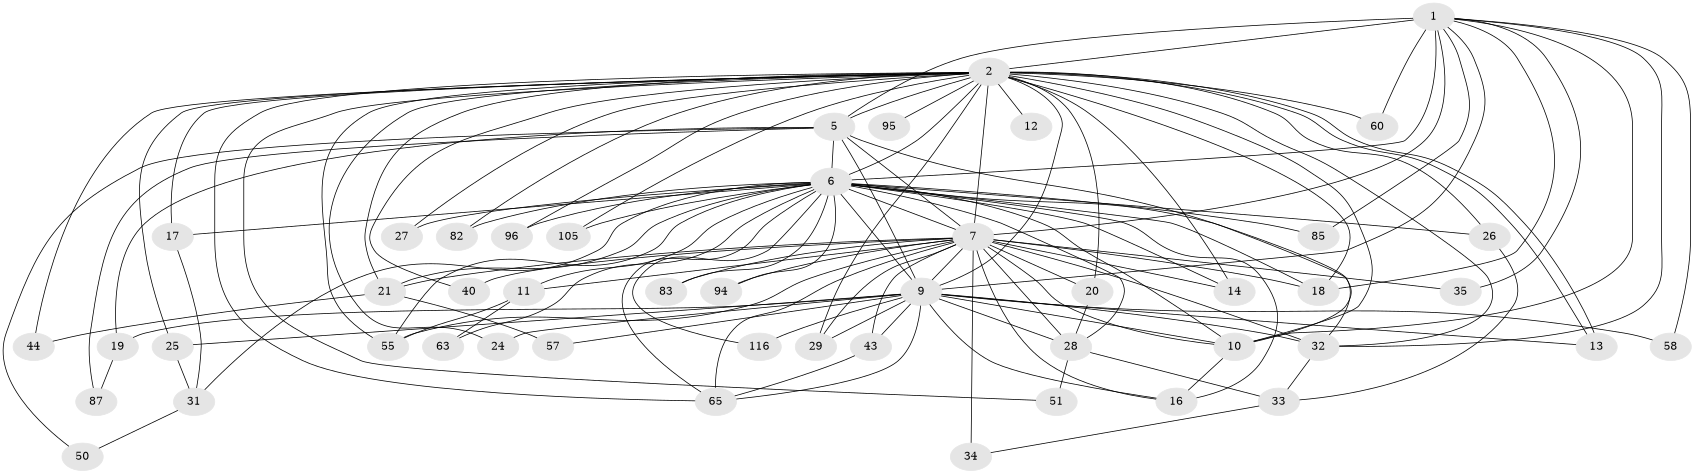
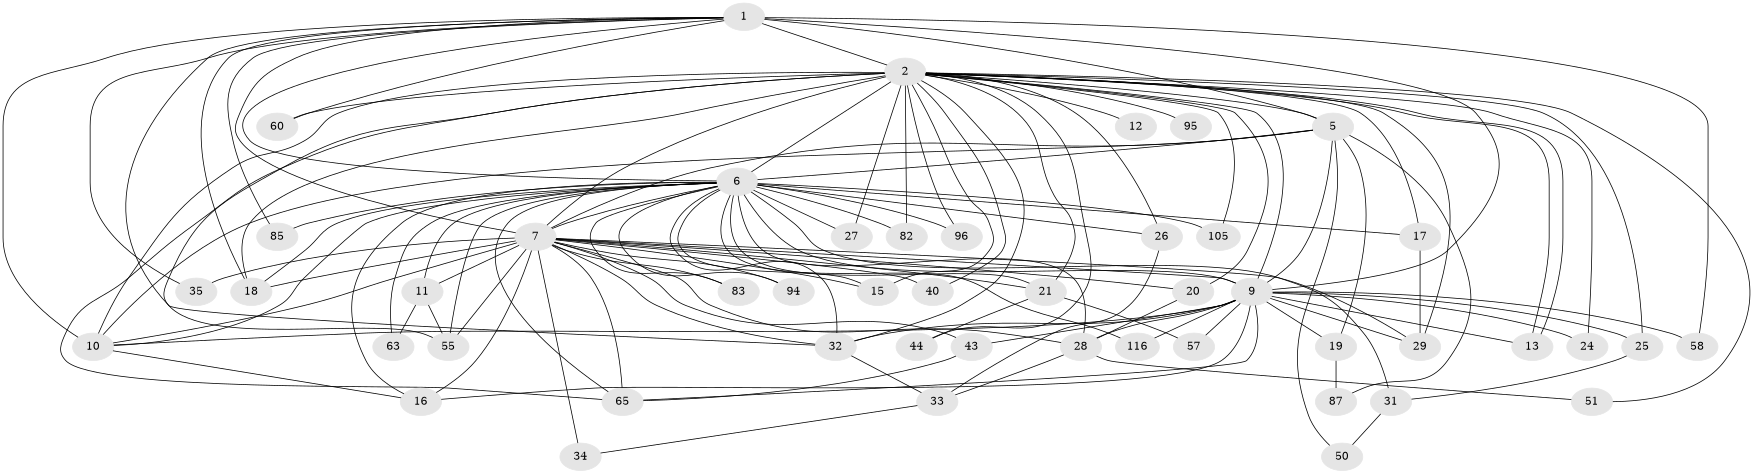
node "14": label "14" -> "15"
edge "17" -- "31": now "17" -- "29"
